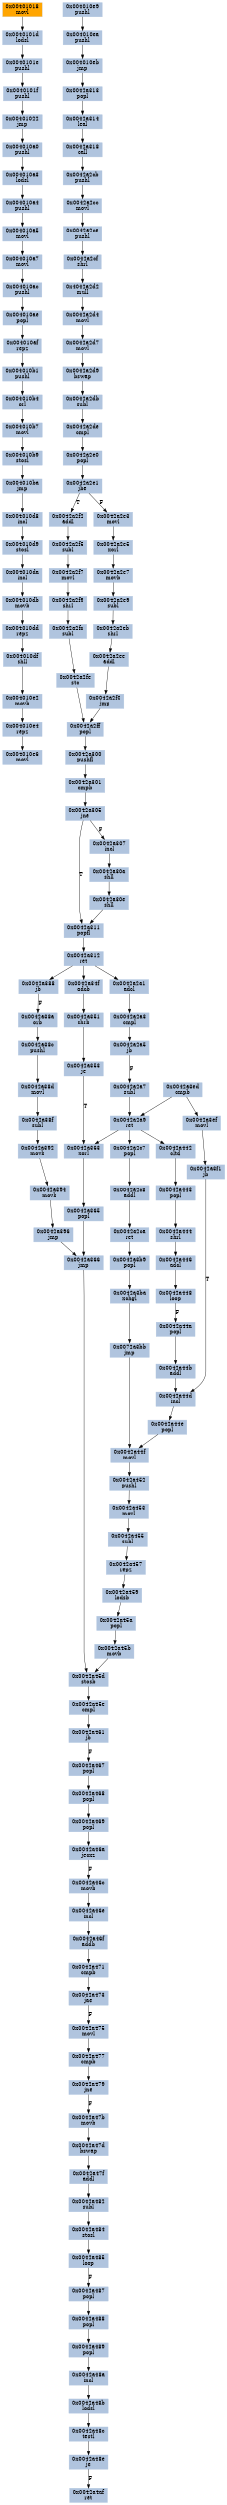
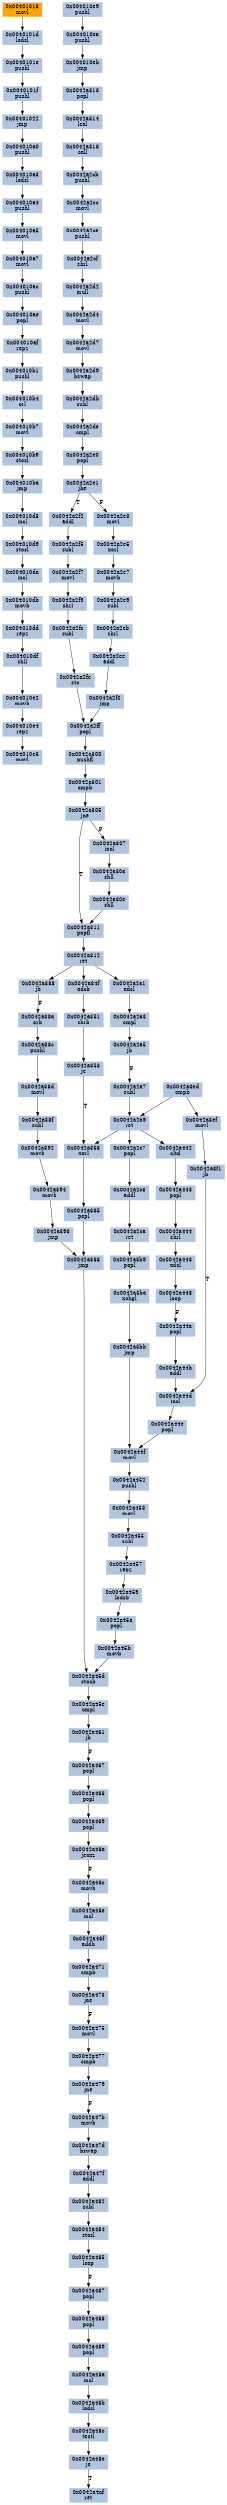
node "0x4042a2d2 mull": label "0x4042a2d2 mull" -> "0x0042a2d2 mull"
node "0x0072a3bb jmp": label "0x0072a3bb jmp" -> "0x0042a3bb jmp"
edge "0x0042a48e je" -> "0x0042a4af ret": label "F" -> "T"
